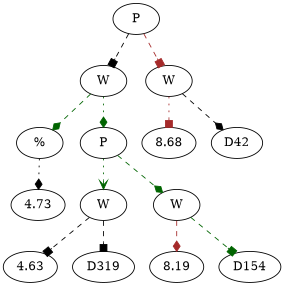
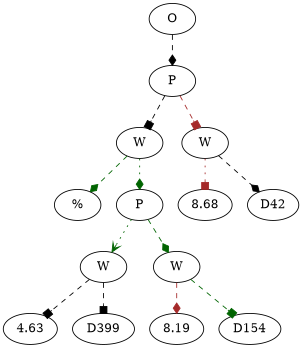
node "O": added
node "4.73": removed
node "D319": label "D319" -> "D399"
